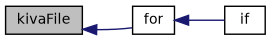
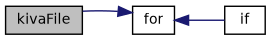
edge "for" -> "kivaFile": reversed
